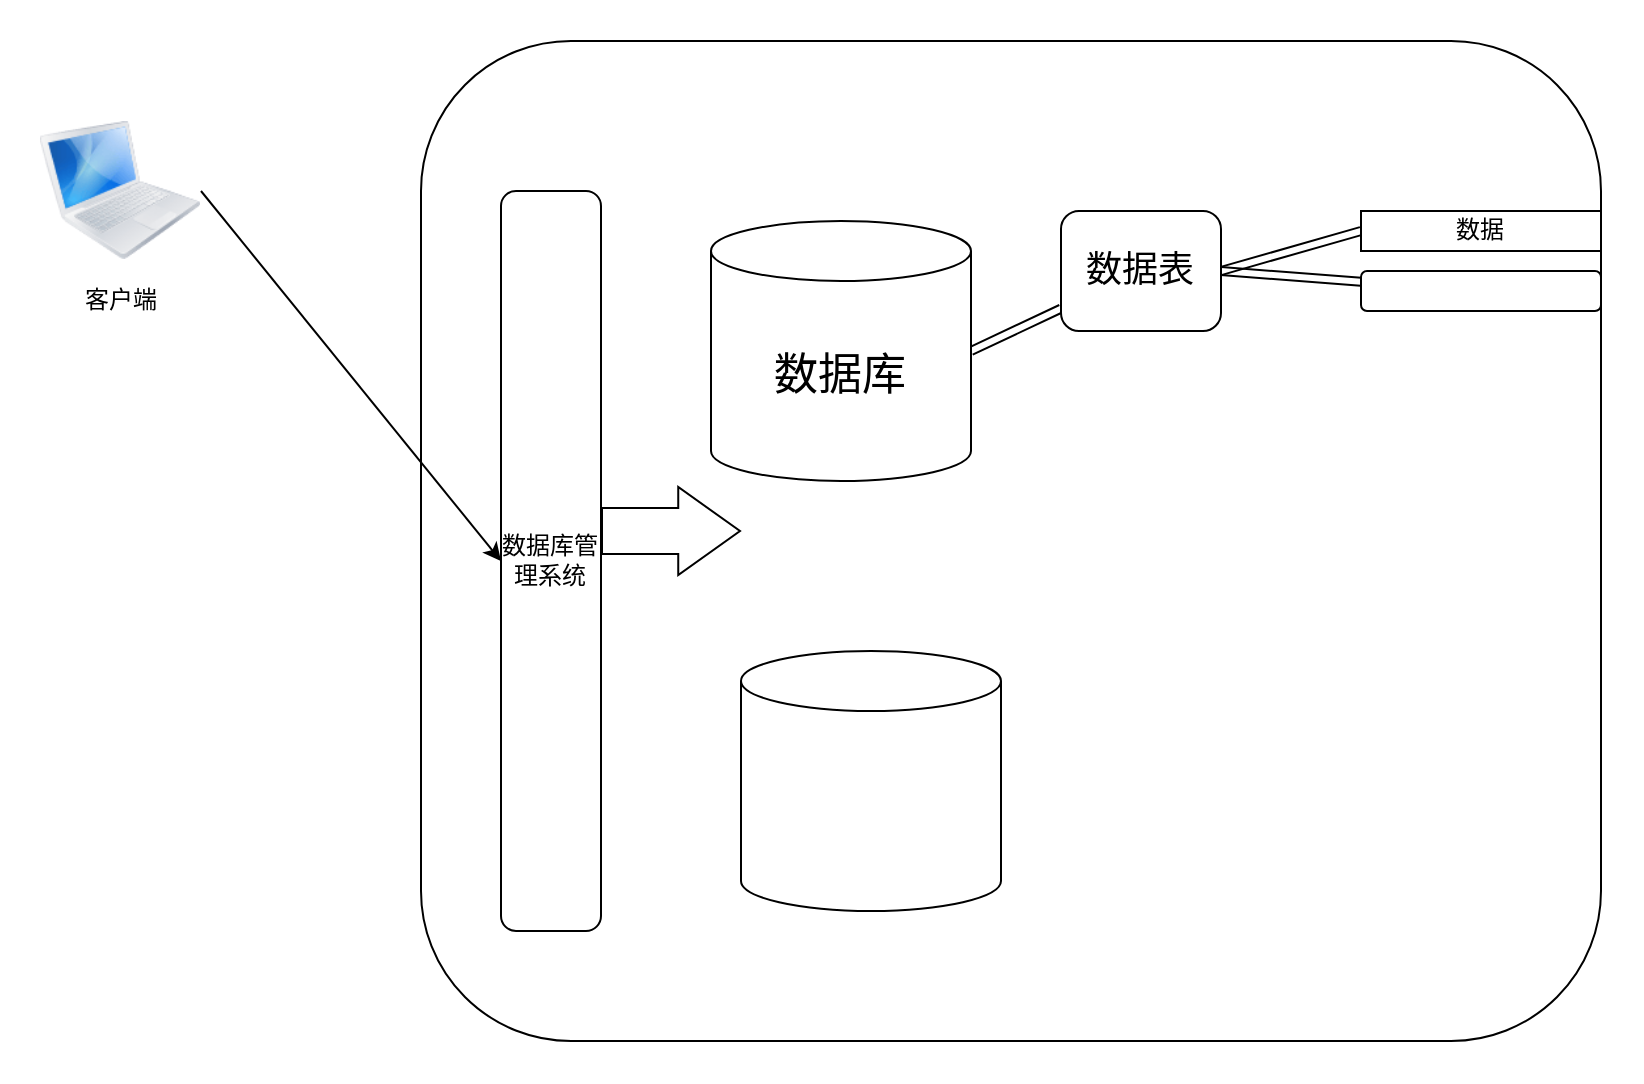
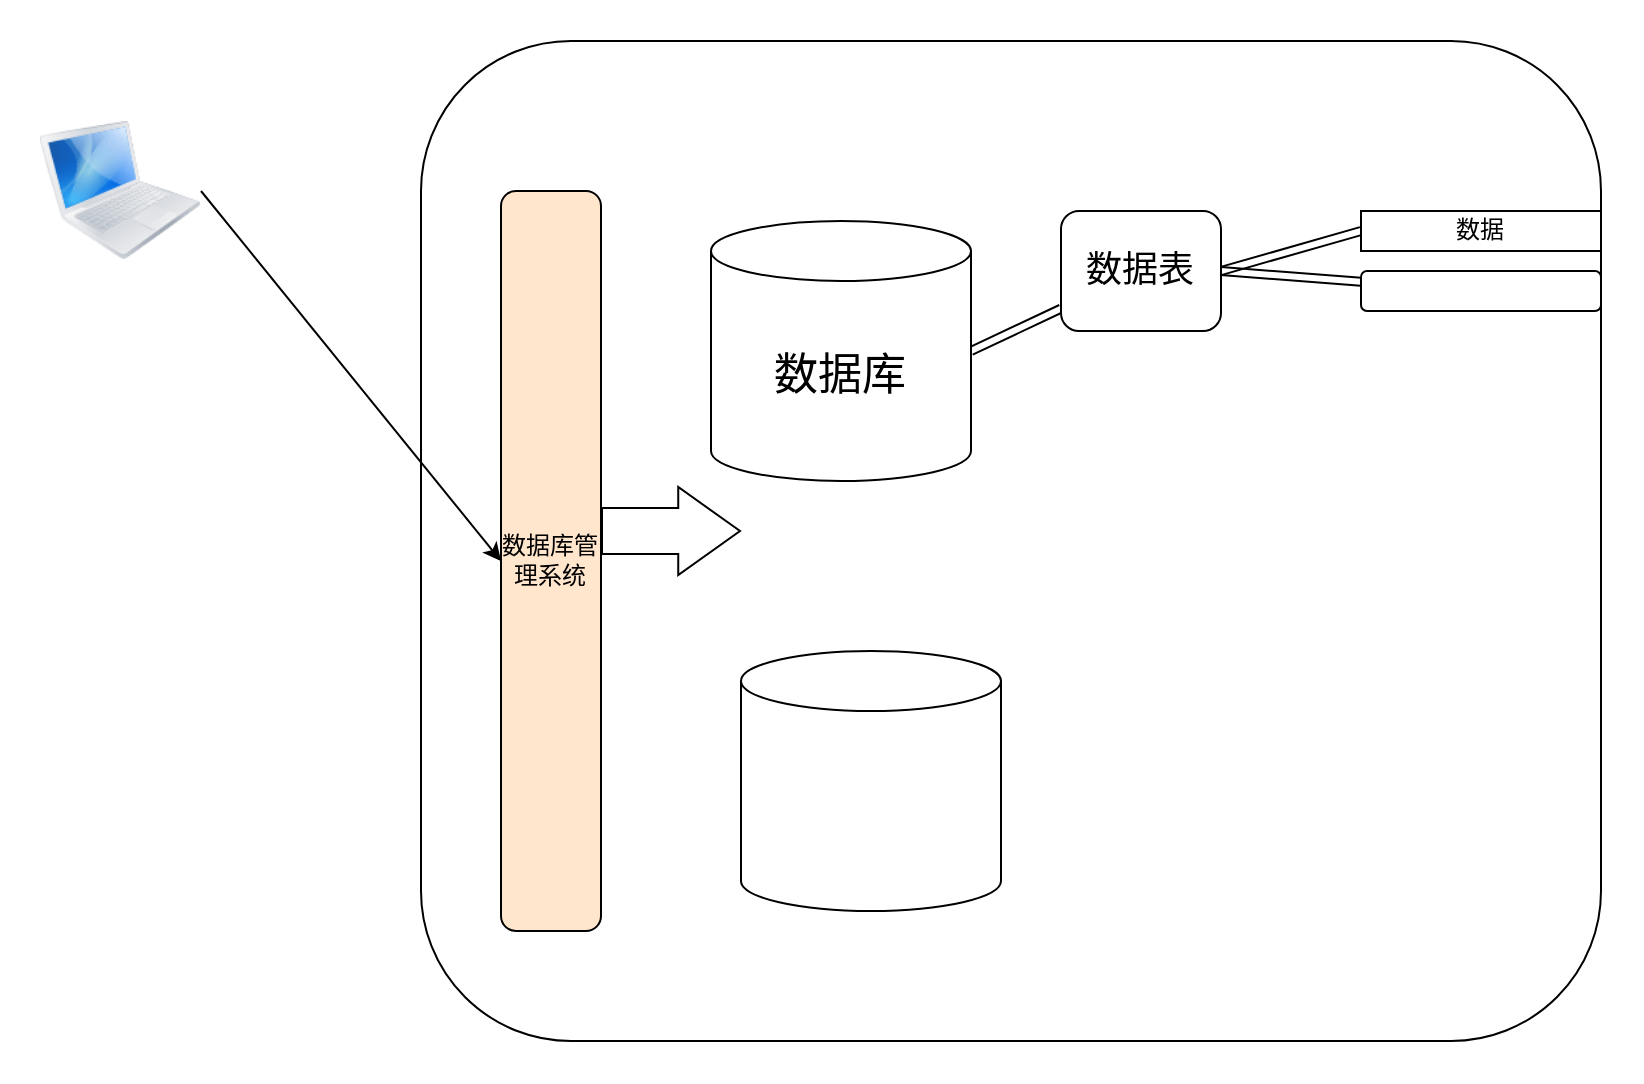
node "客户端": removed
node "数据库管理系统": fillcolor #ffffff -> #ffe6cc
